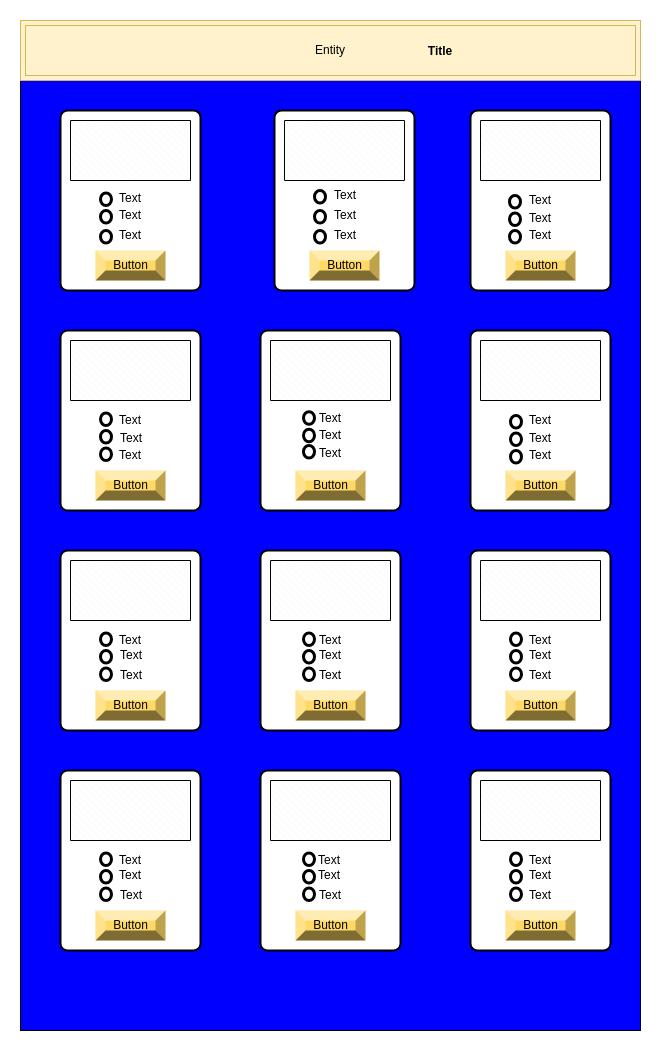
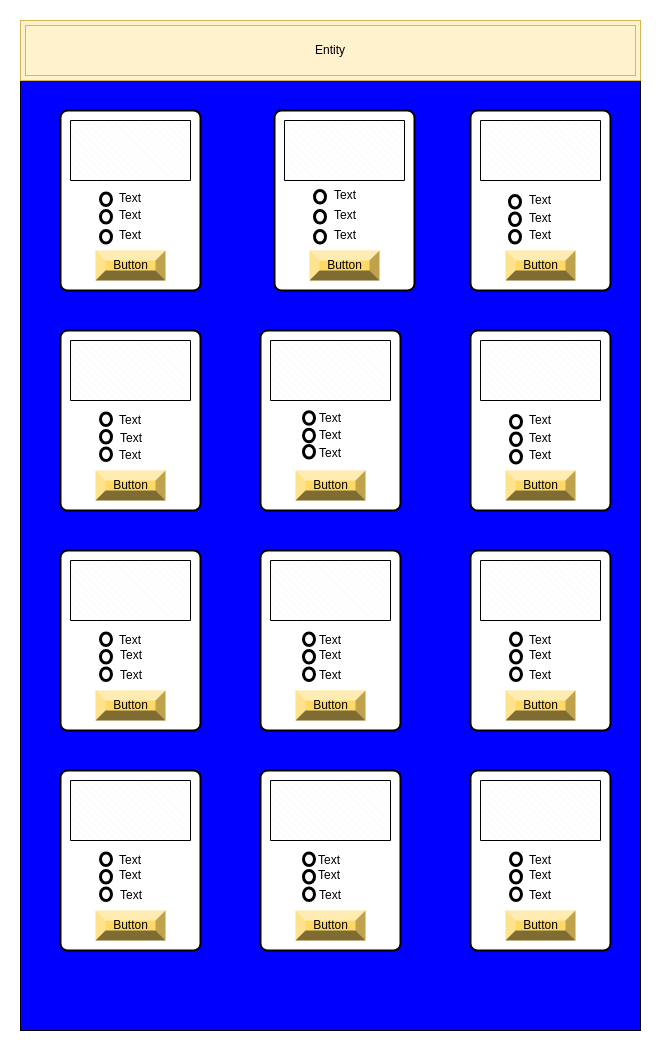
node "Title": removed
